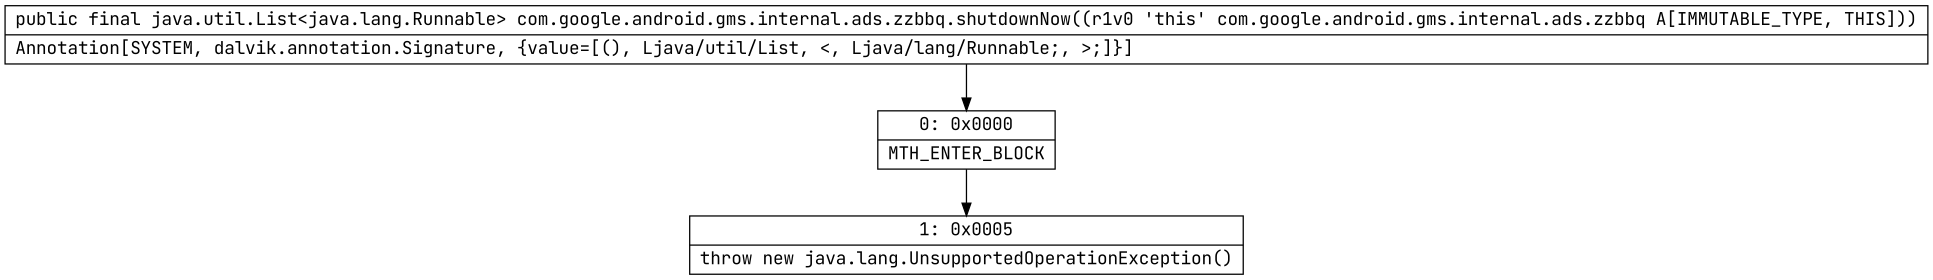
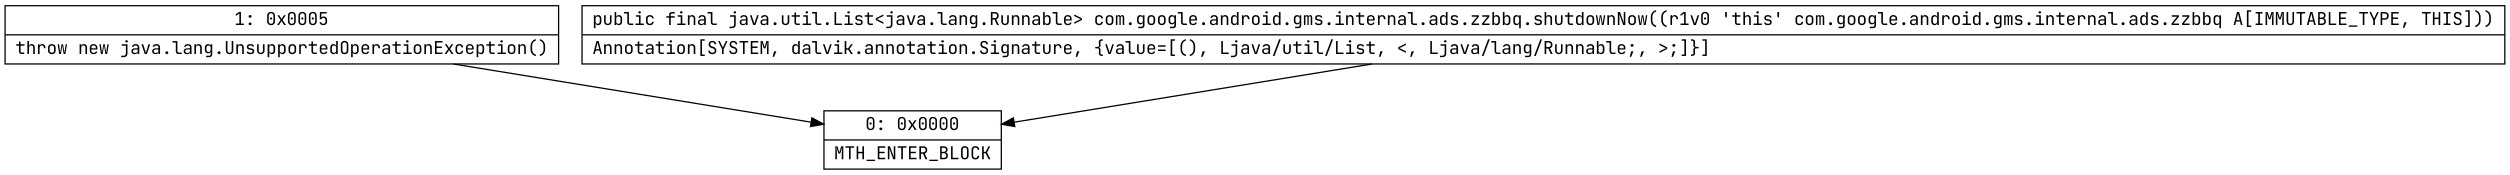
edge "0: 0x0000" -> "1: 0x0005": reversed
